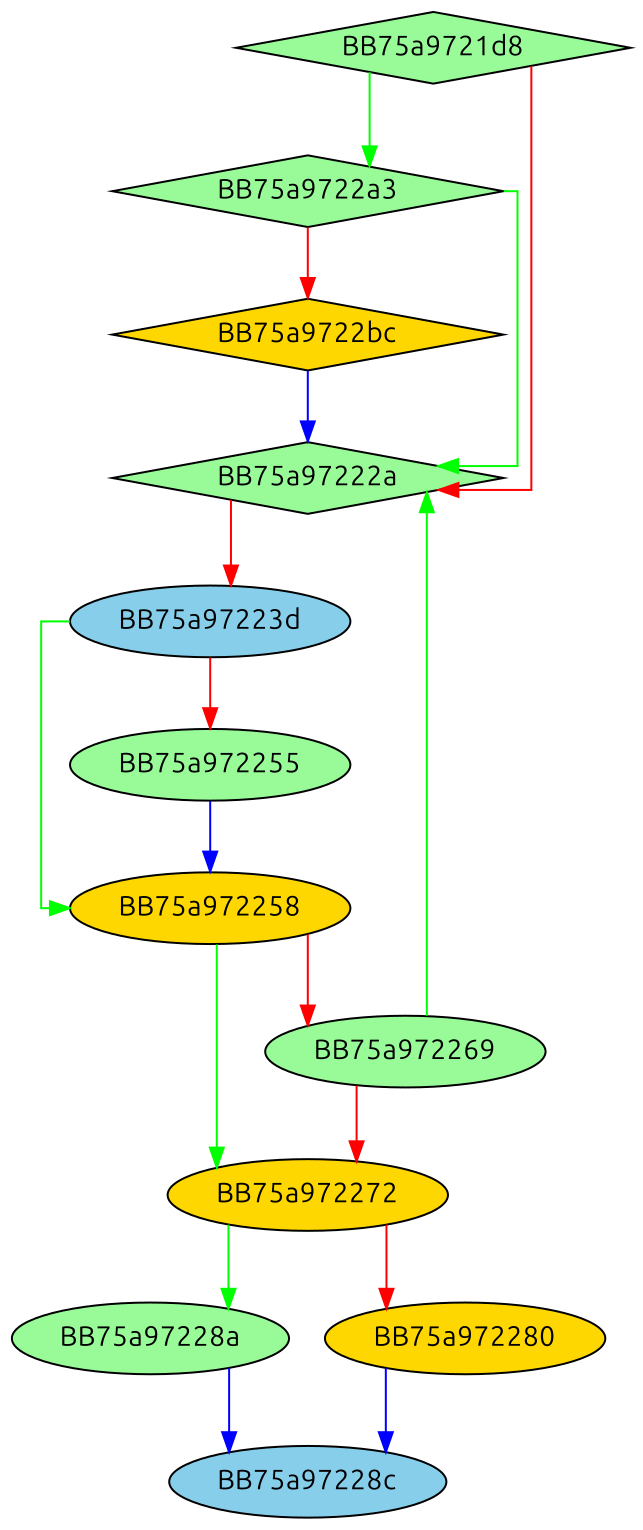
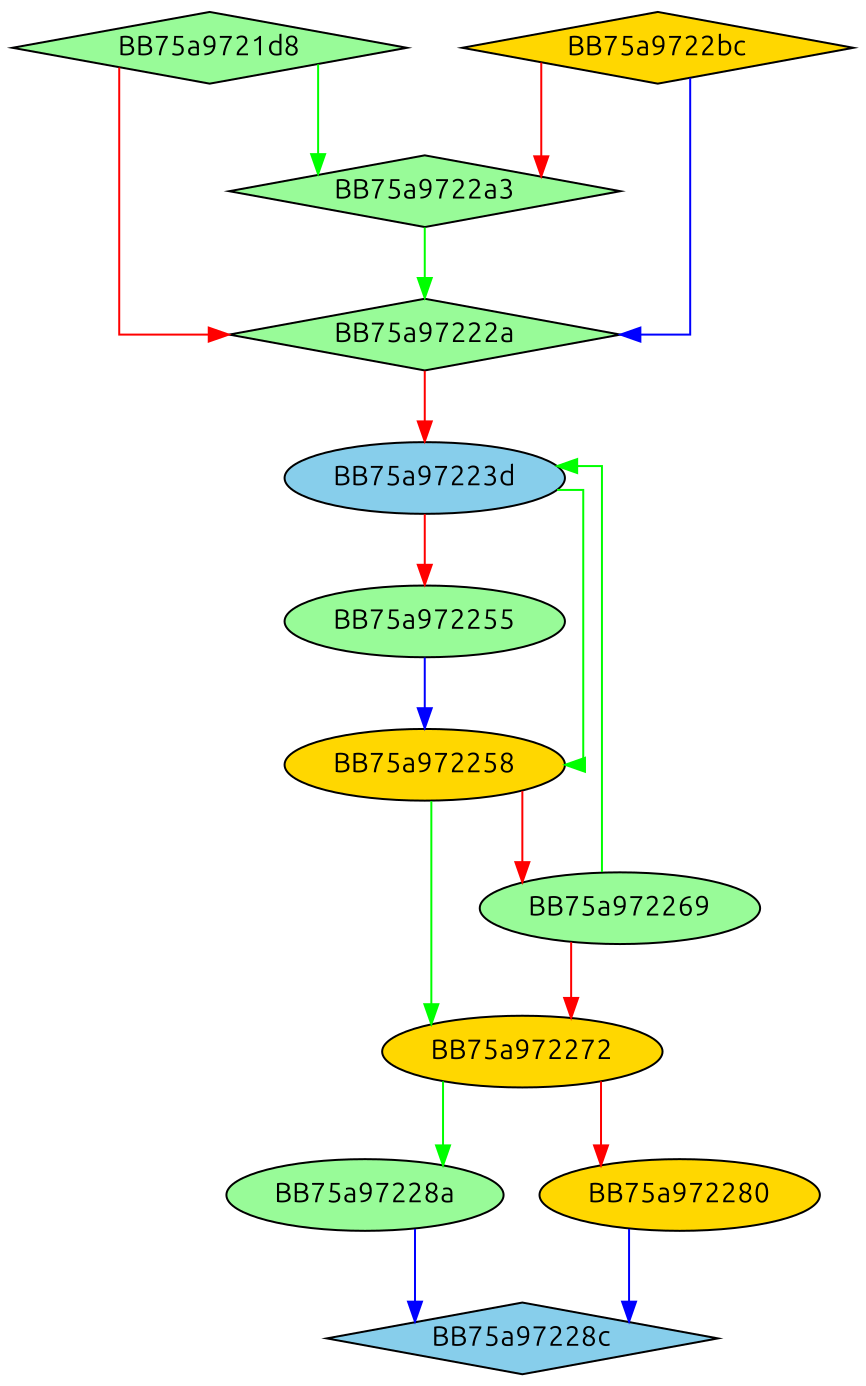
edge "BB75a9722a3" -> "BB75a9722bc": reversed
edge "BB75a972269" -> "BB75a97222a": now "BB75a972269" -> "BB75a97223d"
node "BB75a97228c": shape ellipse -> diamond
